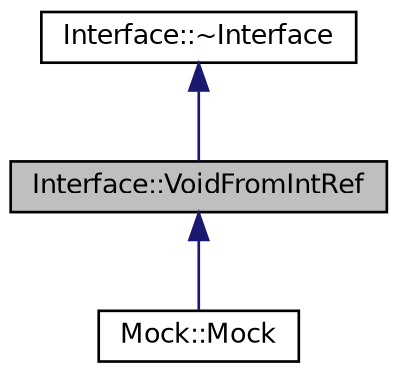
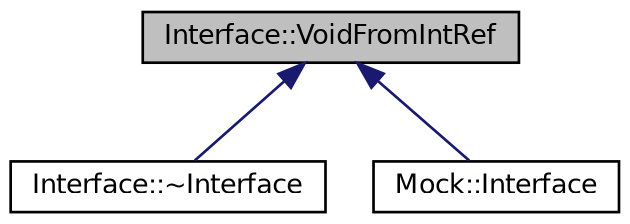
edge "Interface::VoidFromIntRef" -> "Interface::~Interface": reversed
node "Mock::Mock": label "Mock::Mock" -> "Mock::Interface"
